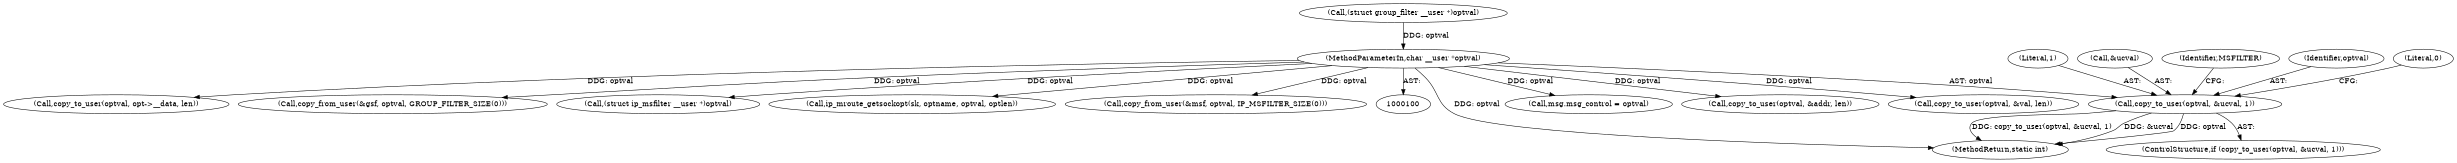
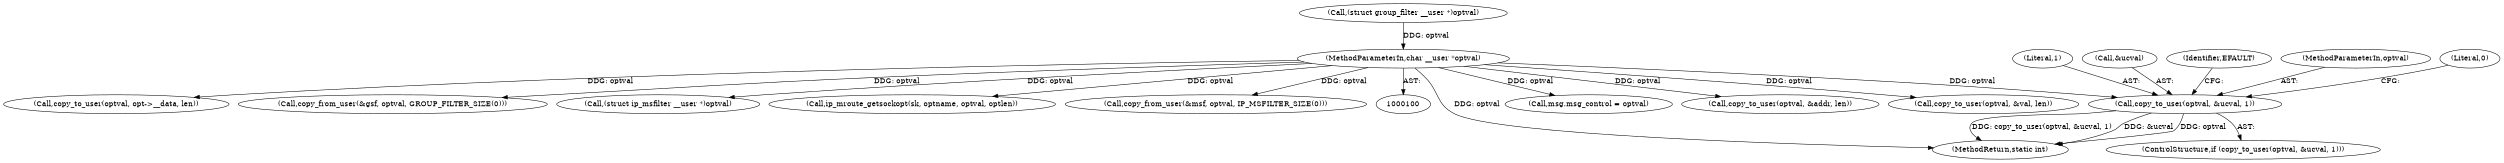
node "(Identifier,MSFILTER)": label "(Identifier,MSFILTER)" -> "(Identifier,EFAULT)"
node "(Identifier,optval)": label "(Identifier,optval)" -> "(MethodParameterIn,optval)"
edge "(MethodParameterIn,char __user *optval)" -> "(Call,copy_to_user(optval, &ucval, 1))": label "AST: optval" -> "DDG: optval"
